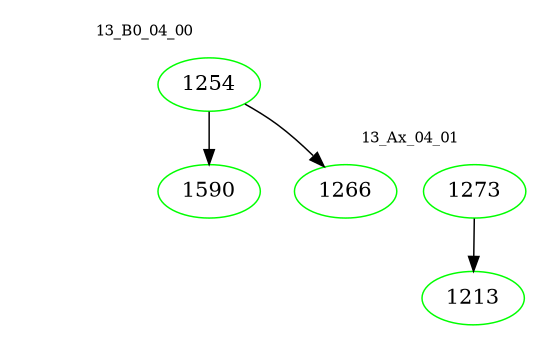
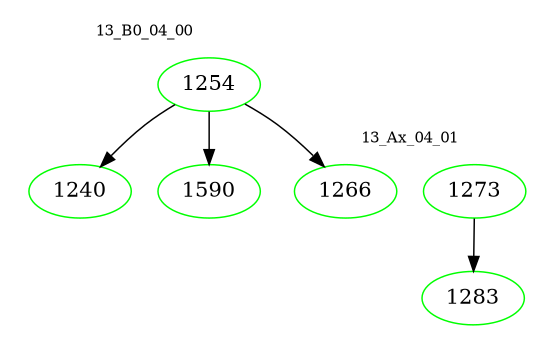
node "1240": added
node "1213": label "1213" -> "1283"
